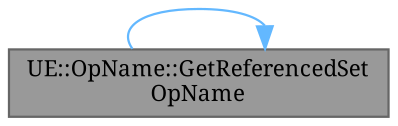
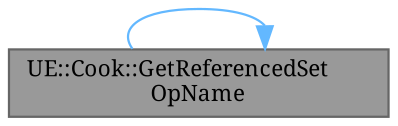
node "UE::OpName::GetReferencedSet OpName": label "UE::OpName::GetReferencedSet OpName" -> "UE::Cook::GetReferencedSet OpName"
